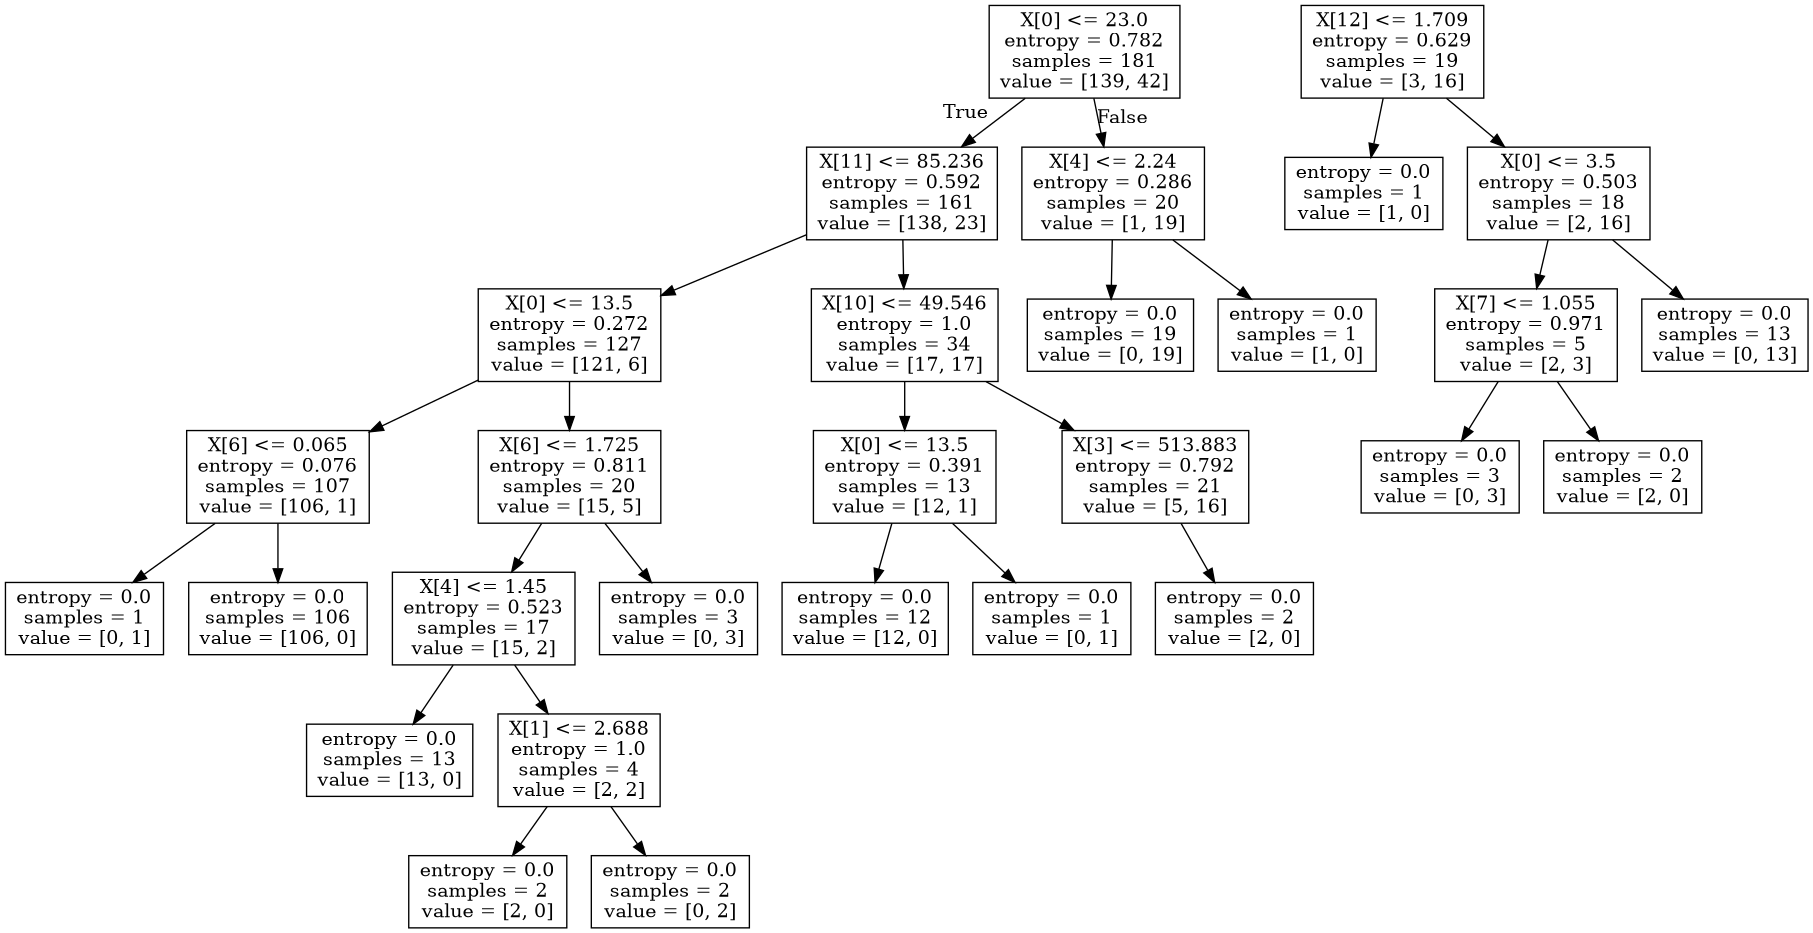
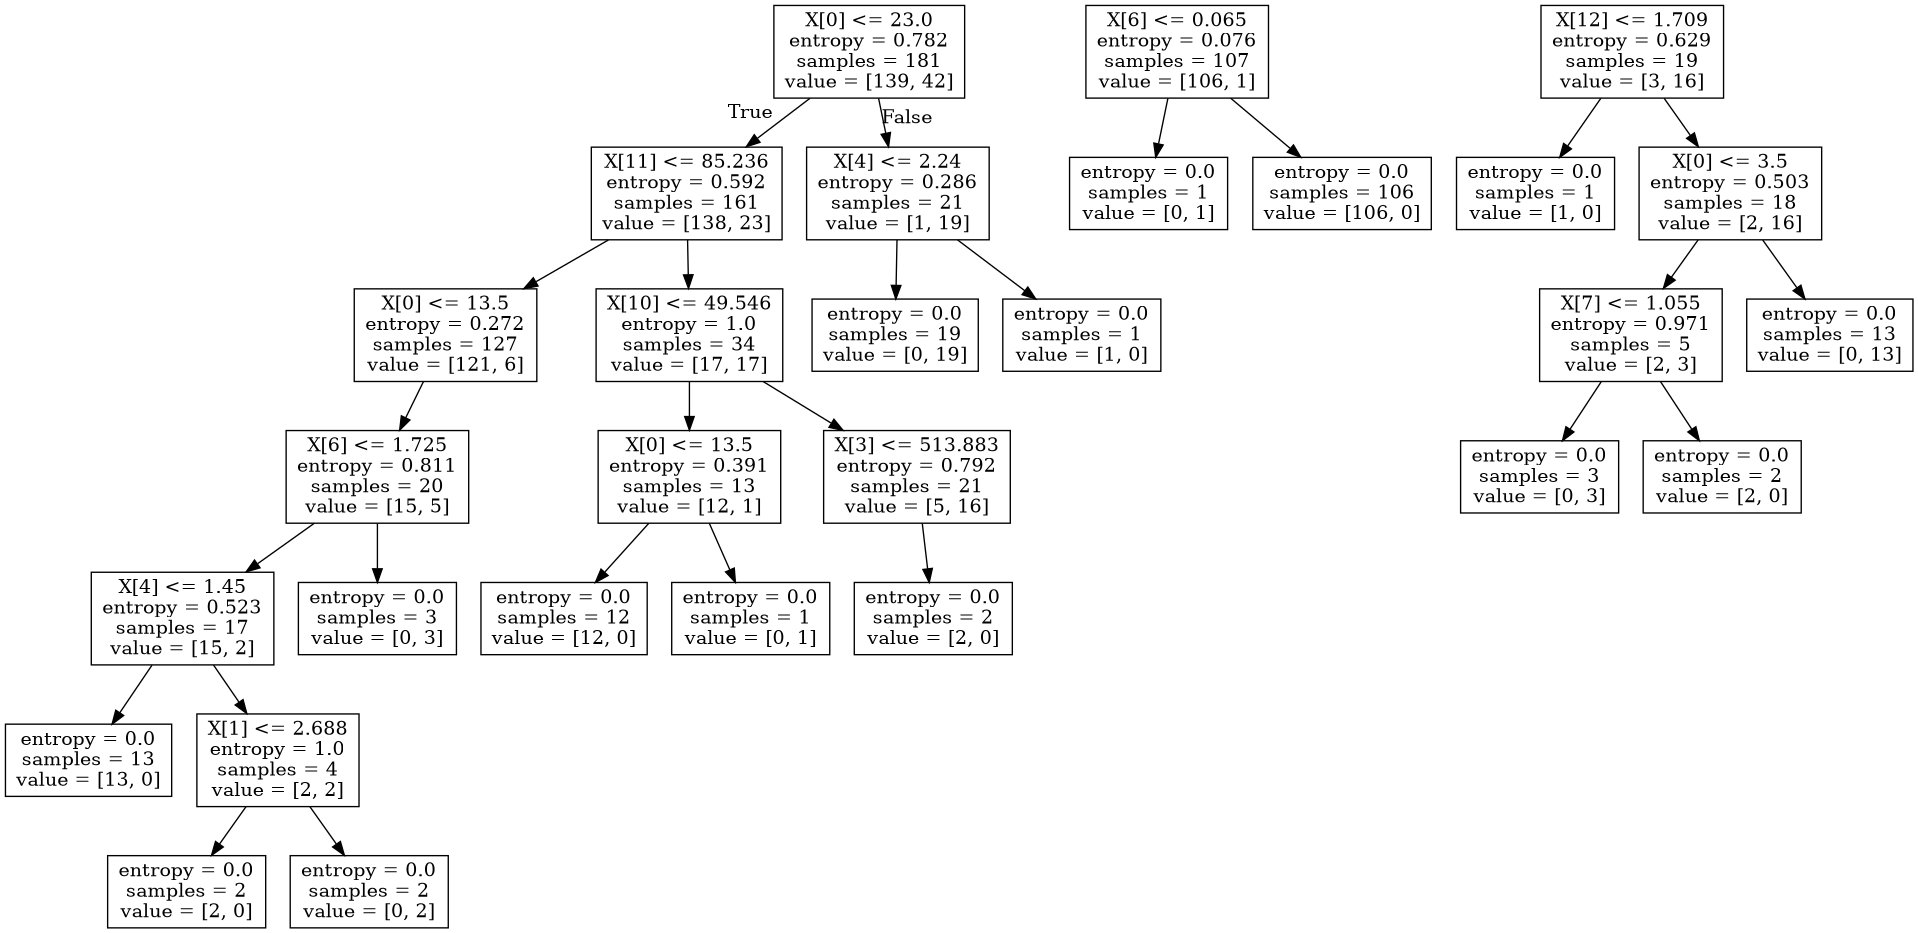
node "X[4] <= 2.24 entropy = 0.286 samples = 20 value = [1, 19]": label "X[4] <= 2.24 entropy = 0.286 samples = 20 value = [1, 19]" -> "X[4] <= 2.24 entropy = 0.286 samples = 21 value = [1, 19]"
edge "X[0] <= 13.5 entropy = 0.272 samples = 127 value = [121, 6]" -> "X[6] <= 0.065 entropy = 0.076 samples = 107 value = [106, 1]": removed
